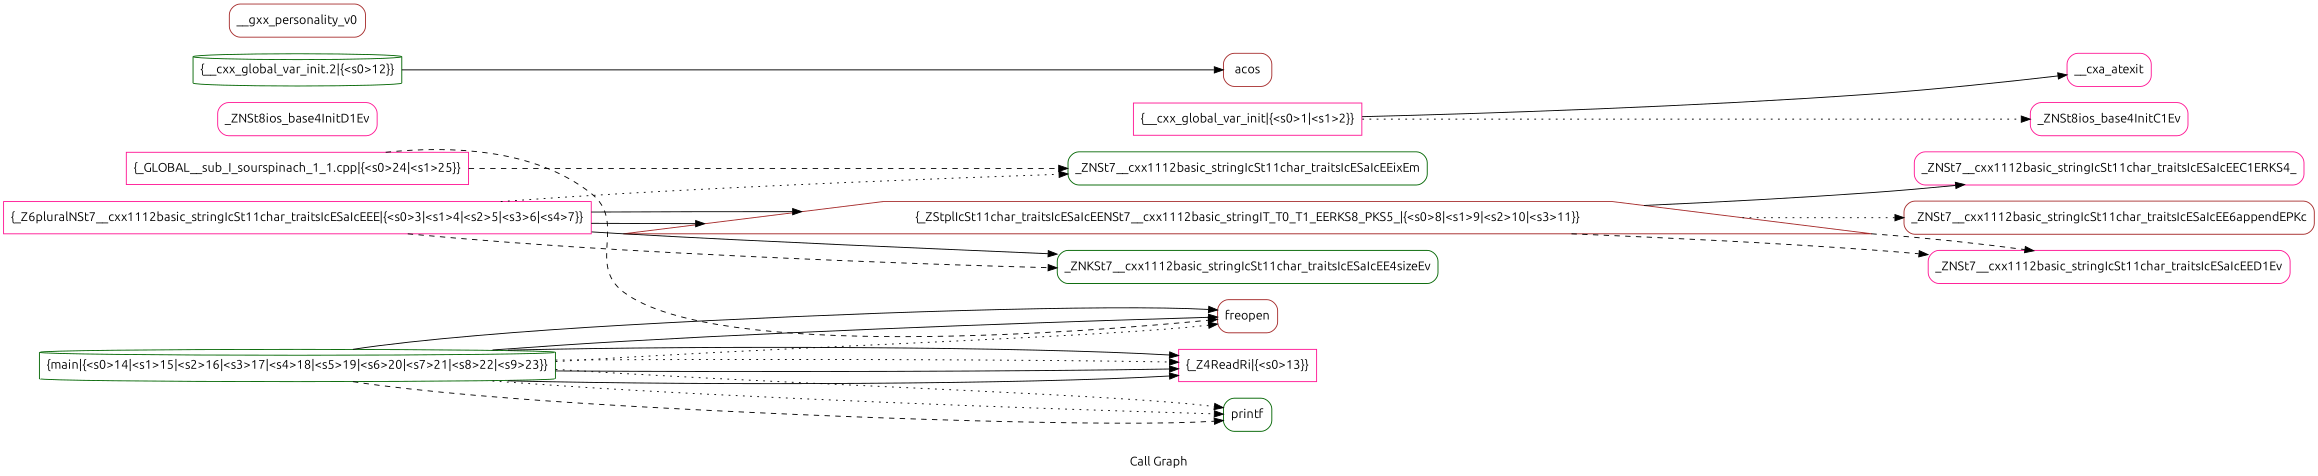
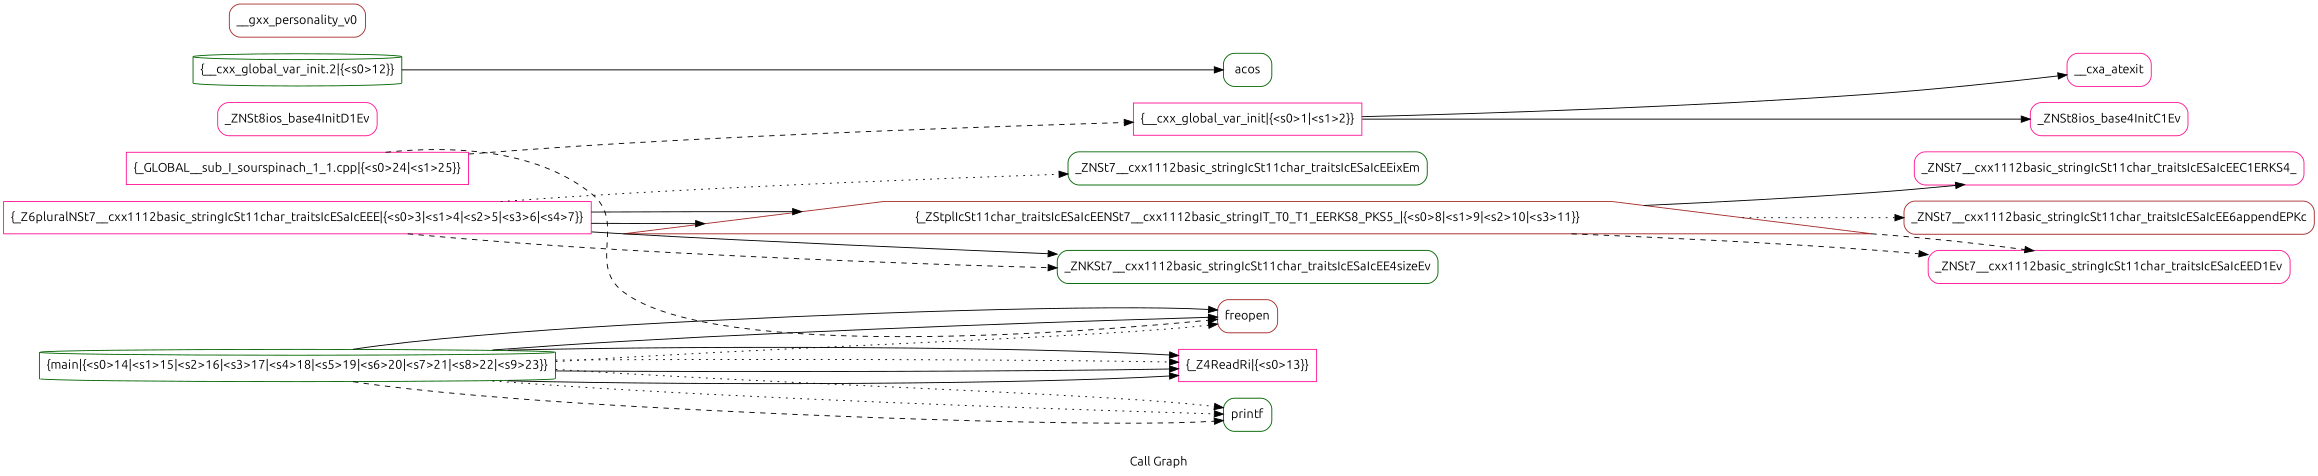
node "acos": color brown -> darkgreen
edge "{__cxx_global_var_init|{<s0>1|<s1>2}}" -> "_ZNSt8ios_base4InitC1Ev": style dotted -> solid
edge "{_GLOBAL__sub_I_sourspinach_1_1.cpp|{<s0>24|<s1>25}}" -> "_ZNSt7__cxx1112basic_stringIcSt11char_traitsIcESaIcEEixEm": now "{_GLOBAL__sub_I_sourspinach_1_1.cpp|{<s0>24|<s1>25}}" -> "{__cxx_global_var_init|{<s0>1|<s1>2}}"
